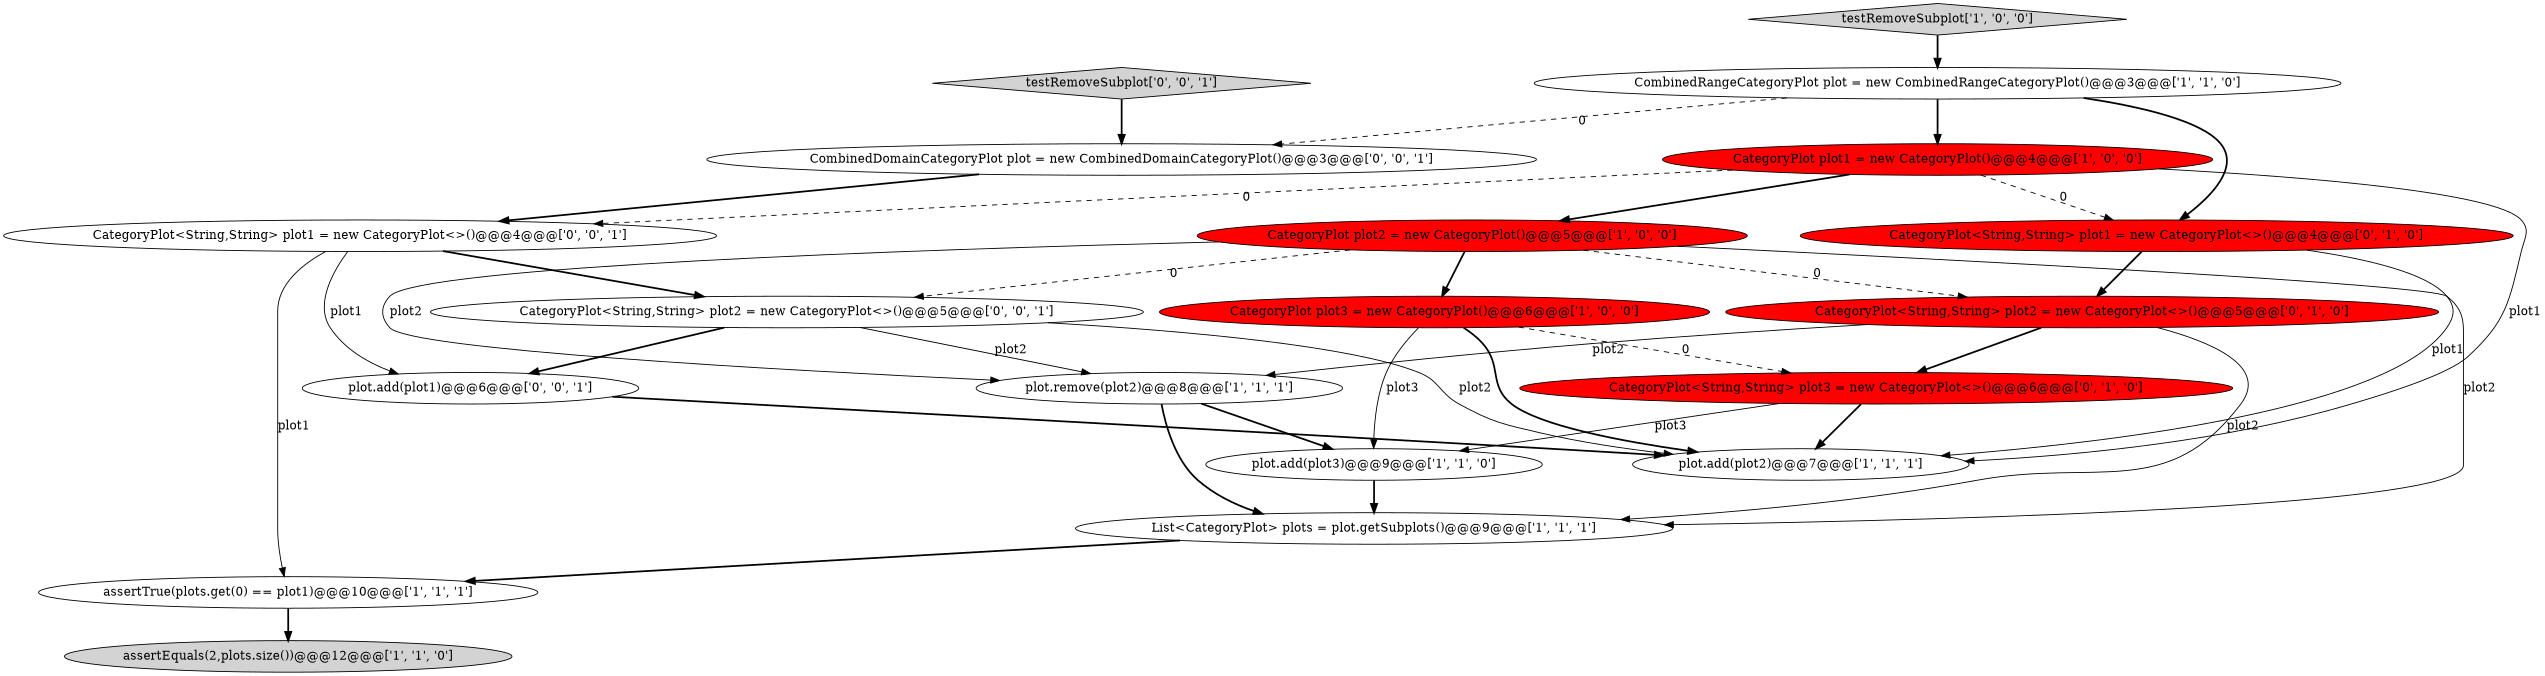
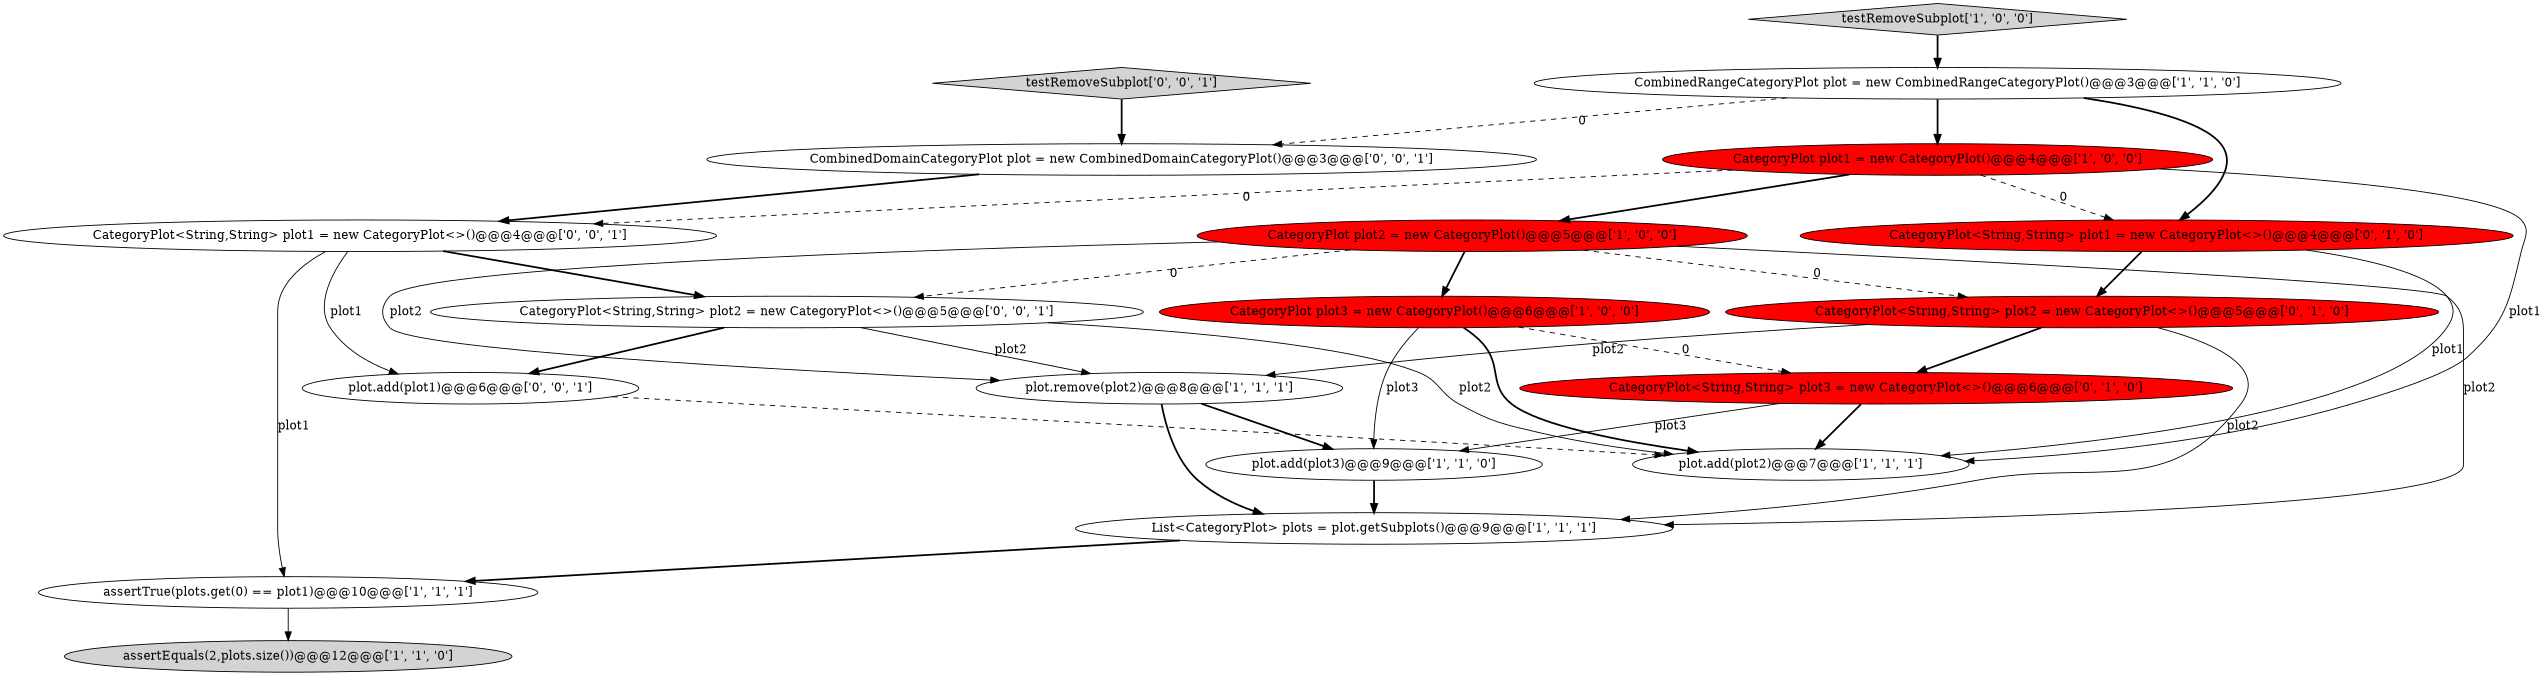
edge "plot.add(plot1)@@@6@@@['0', '0', '1']" -> "plot.add(plot2)@@@7@@@['1', '1', '1']": style bold -> dashed
edge "assertTrue(plots.get(0) == plot1)@@@10@@@['1', '1', '1']" -> "assertEquals(2,plots.size())@@@12@@@['1', '1', '0']": style bold -> solid
